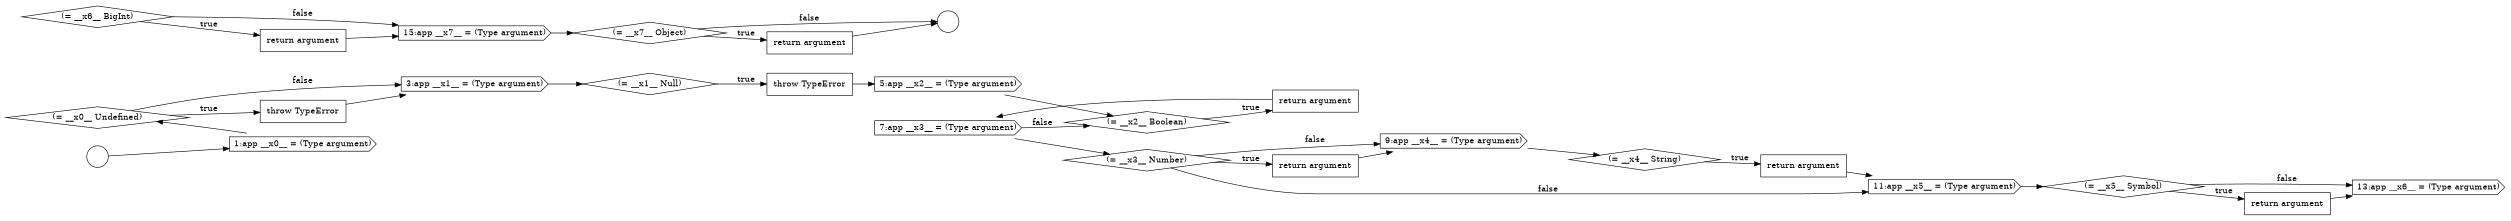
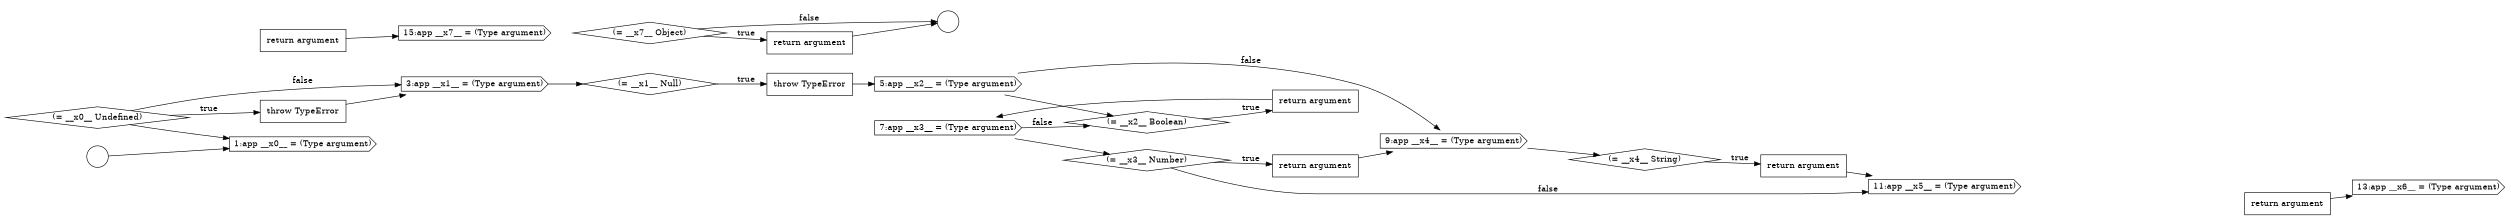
node "(= __x6__ BigInt)": removed
edge "15:app __x7__ = (Type argument)" -> "(= __x7__ Object)": removed
edge "1:app __x0__ = (Type argument)" -> "(= __x0__ Undefined)": reversed
edge "(= __x3__ Number)" -> "9:app __x4__ = (Type argument)": now "5:app __x2__ = (Type argument)" -> "9:app __x4__ = (Type argument)"
node "(= __x5__ Symbol)": removed
